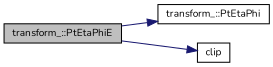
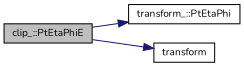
node "transform_::PtEtaPhiE": label "transform_::PtEtaPhiE" -> "clip_::PtEtaPhiE"
node "clip": label "clip" -> "transform"
